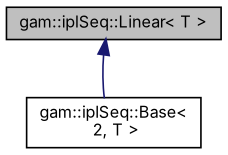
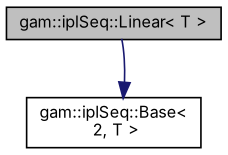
edge "gam::iplSeq::Base< 2, T >" -> "gam::iplSeq::Linear< T >": reversed
